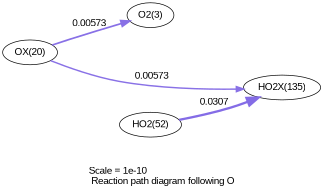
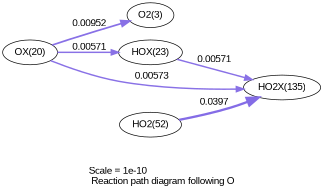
edge "OX(20)" -> "O2(3)": label " 0.00573" -> " 0.00952"
node "HOX(23)": added
edge "HO2(52)" -> "HO2X(135)": label " 0.0307" -> " 0.0397"
